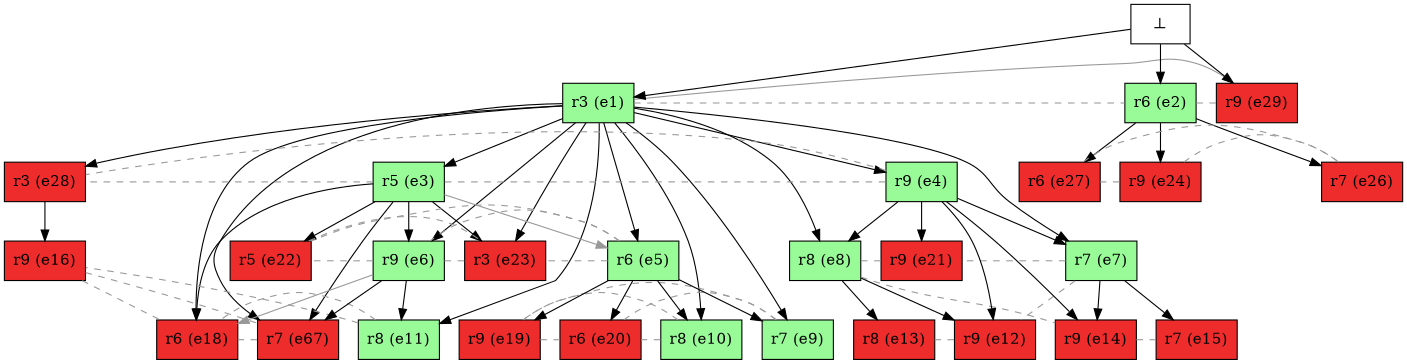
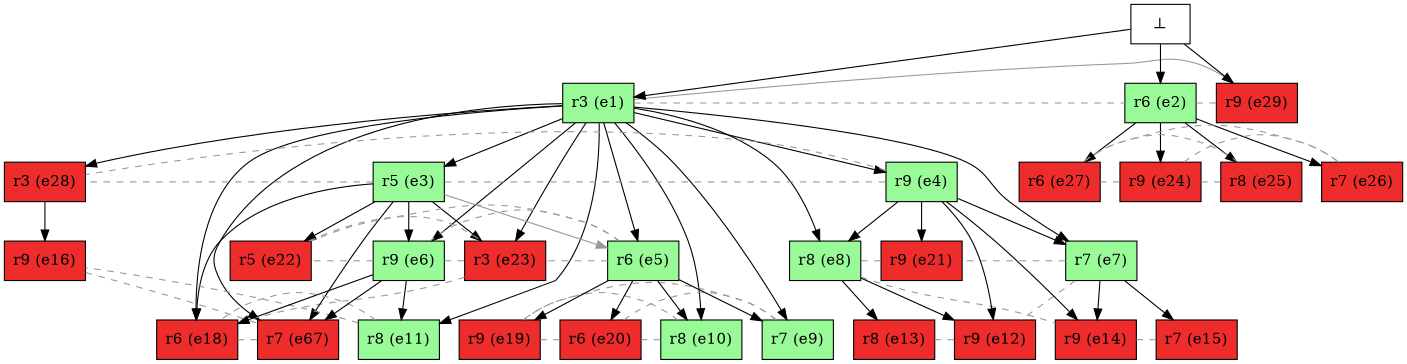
node "r8 (e25)": added
edge "r9 (e16)" -- "r6 (e18)": now "r3 (e23)" -- "r6 (e18)"
edge "r9 (e6)" -> "r6 (e18)": color gray60 -> black
